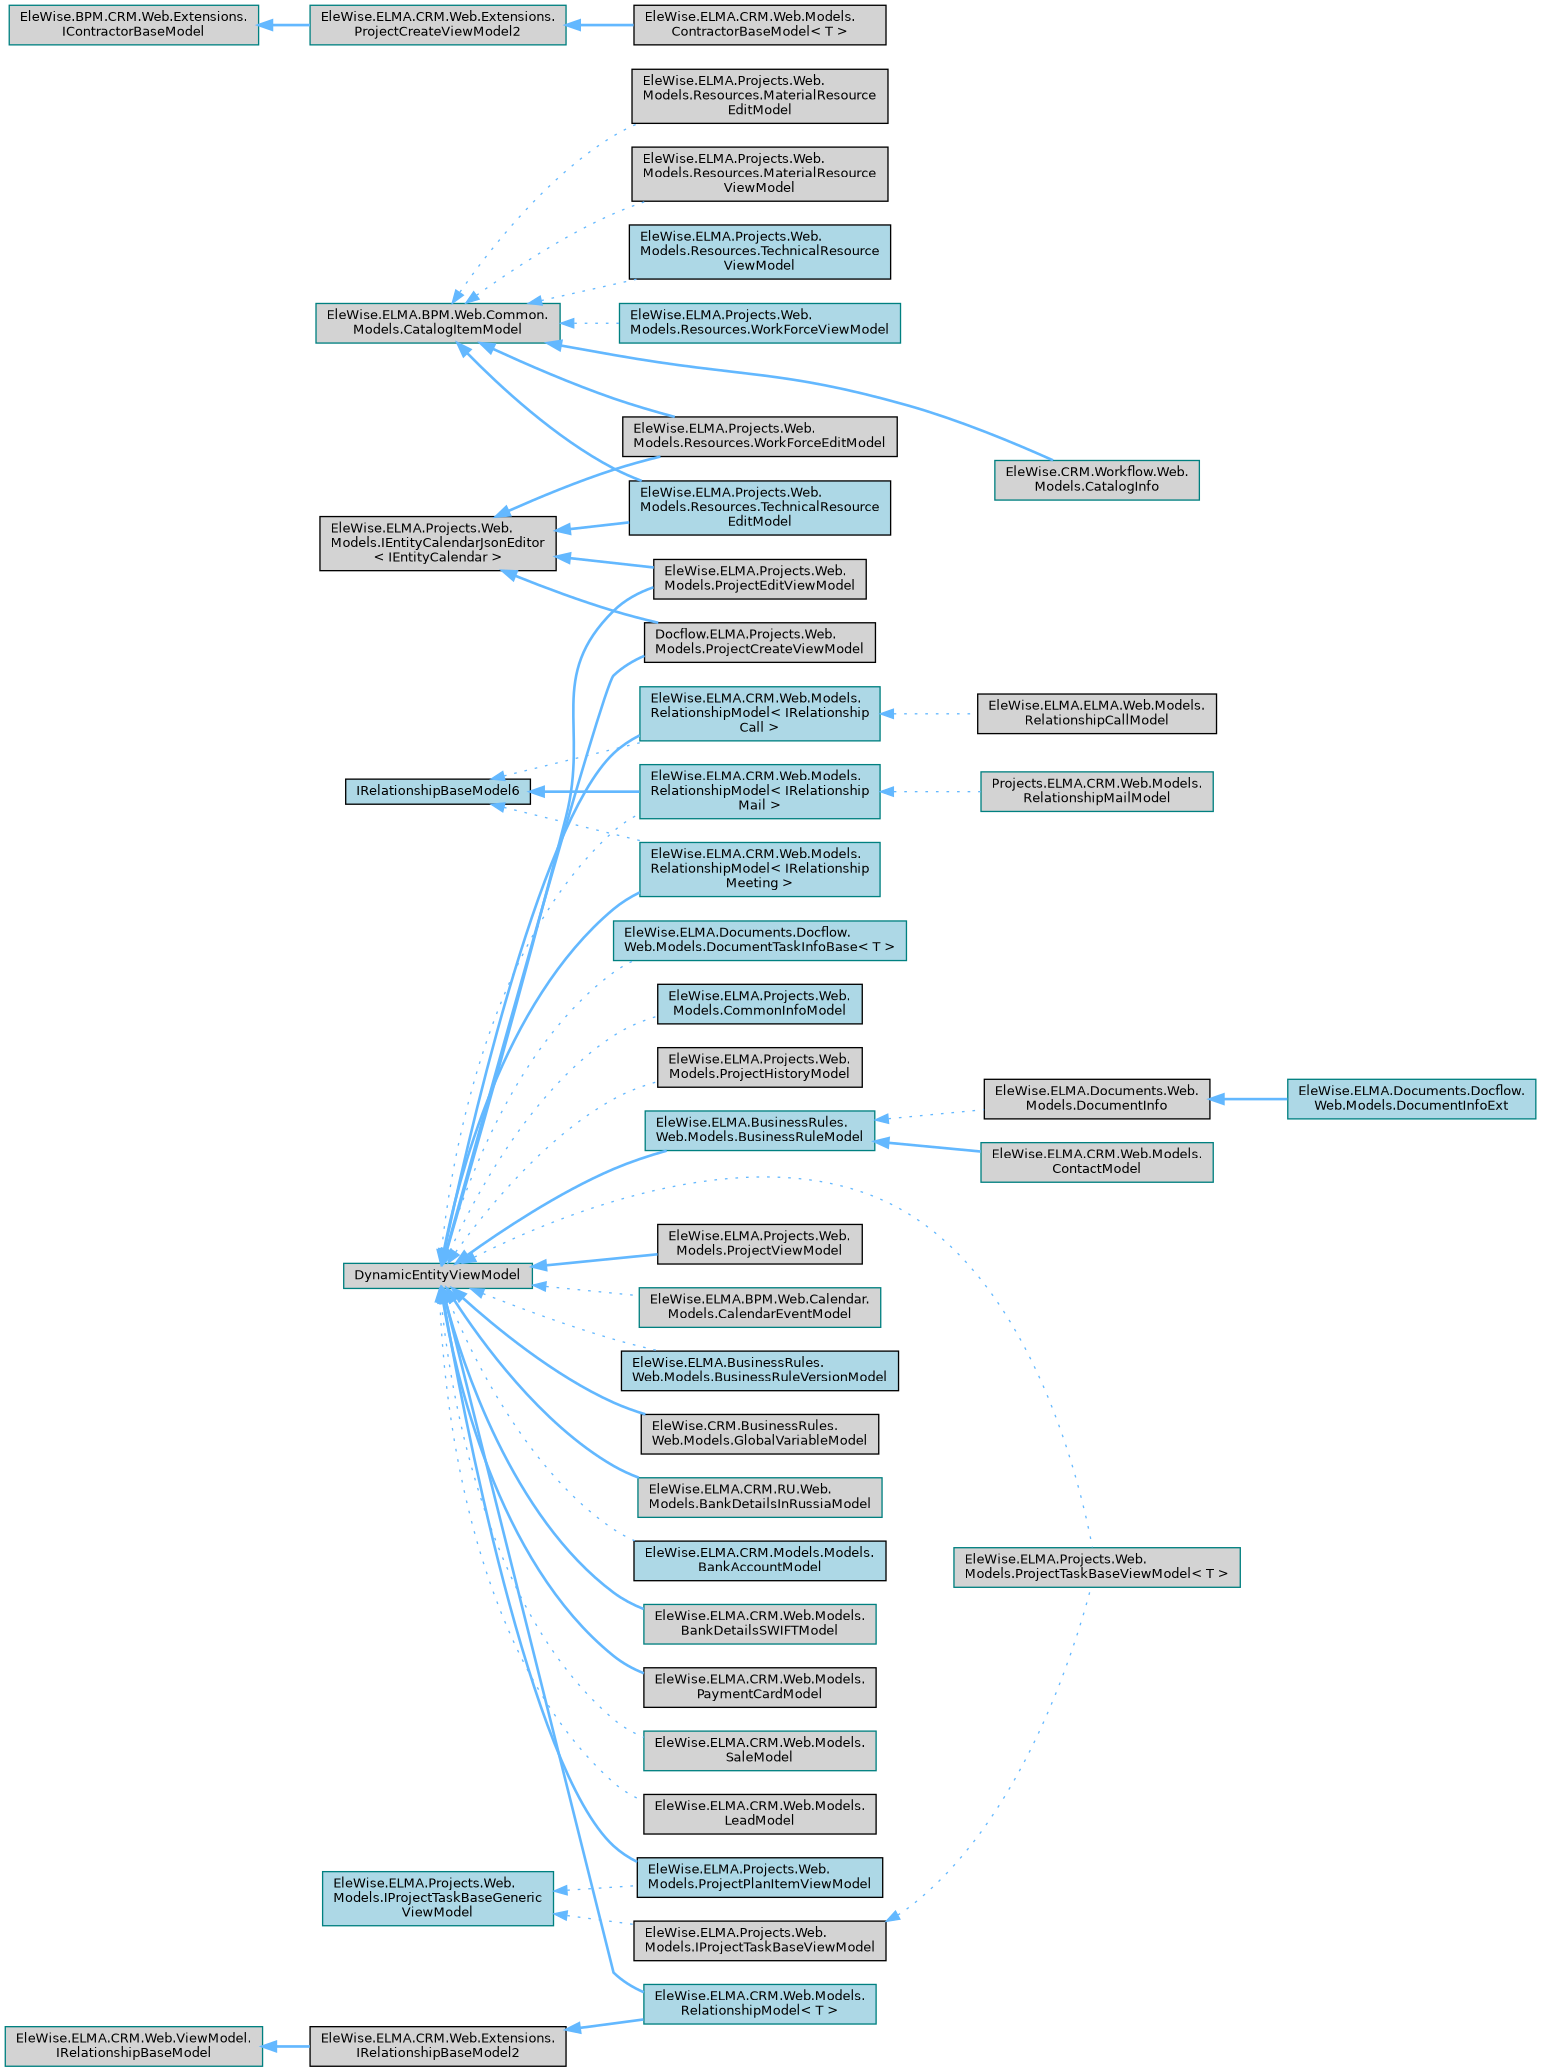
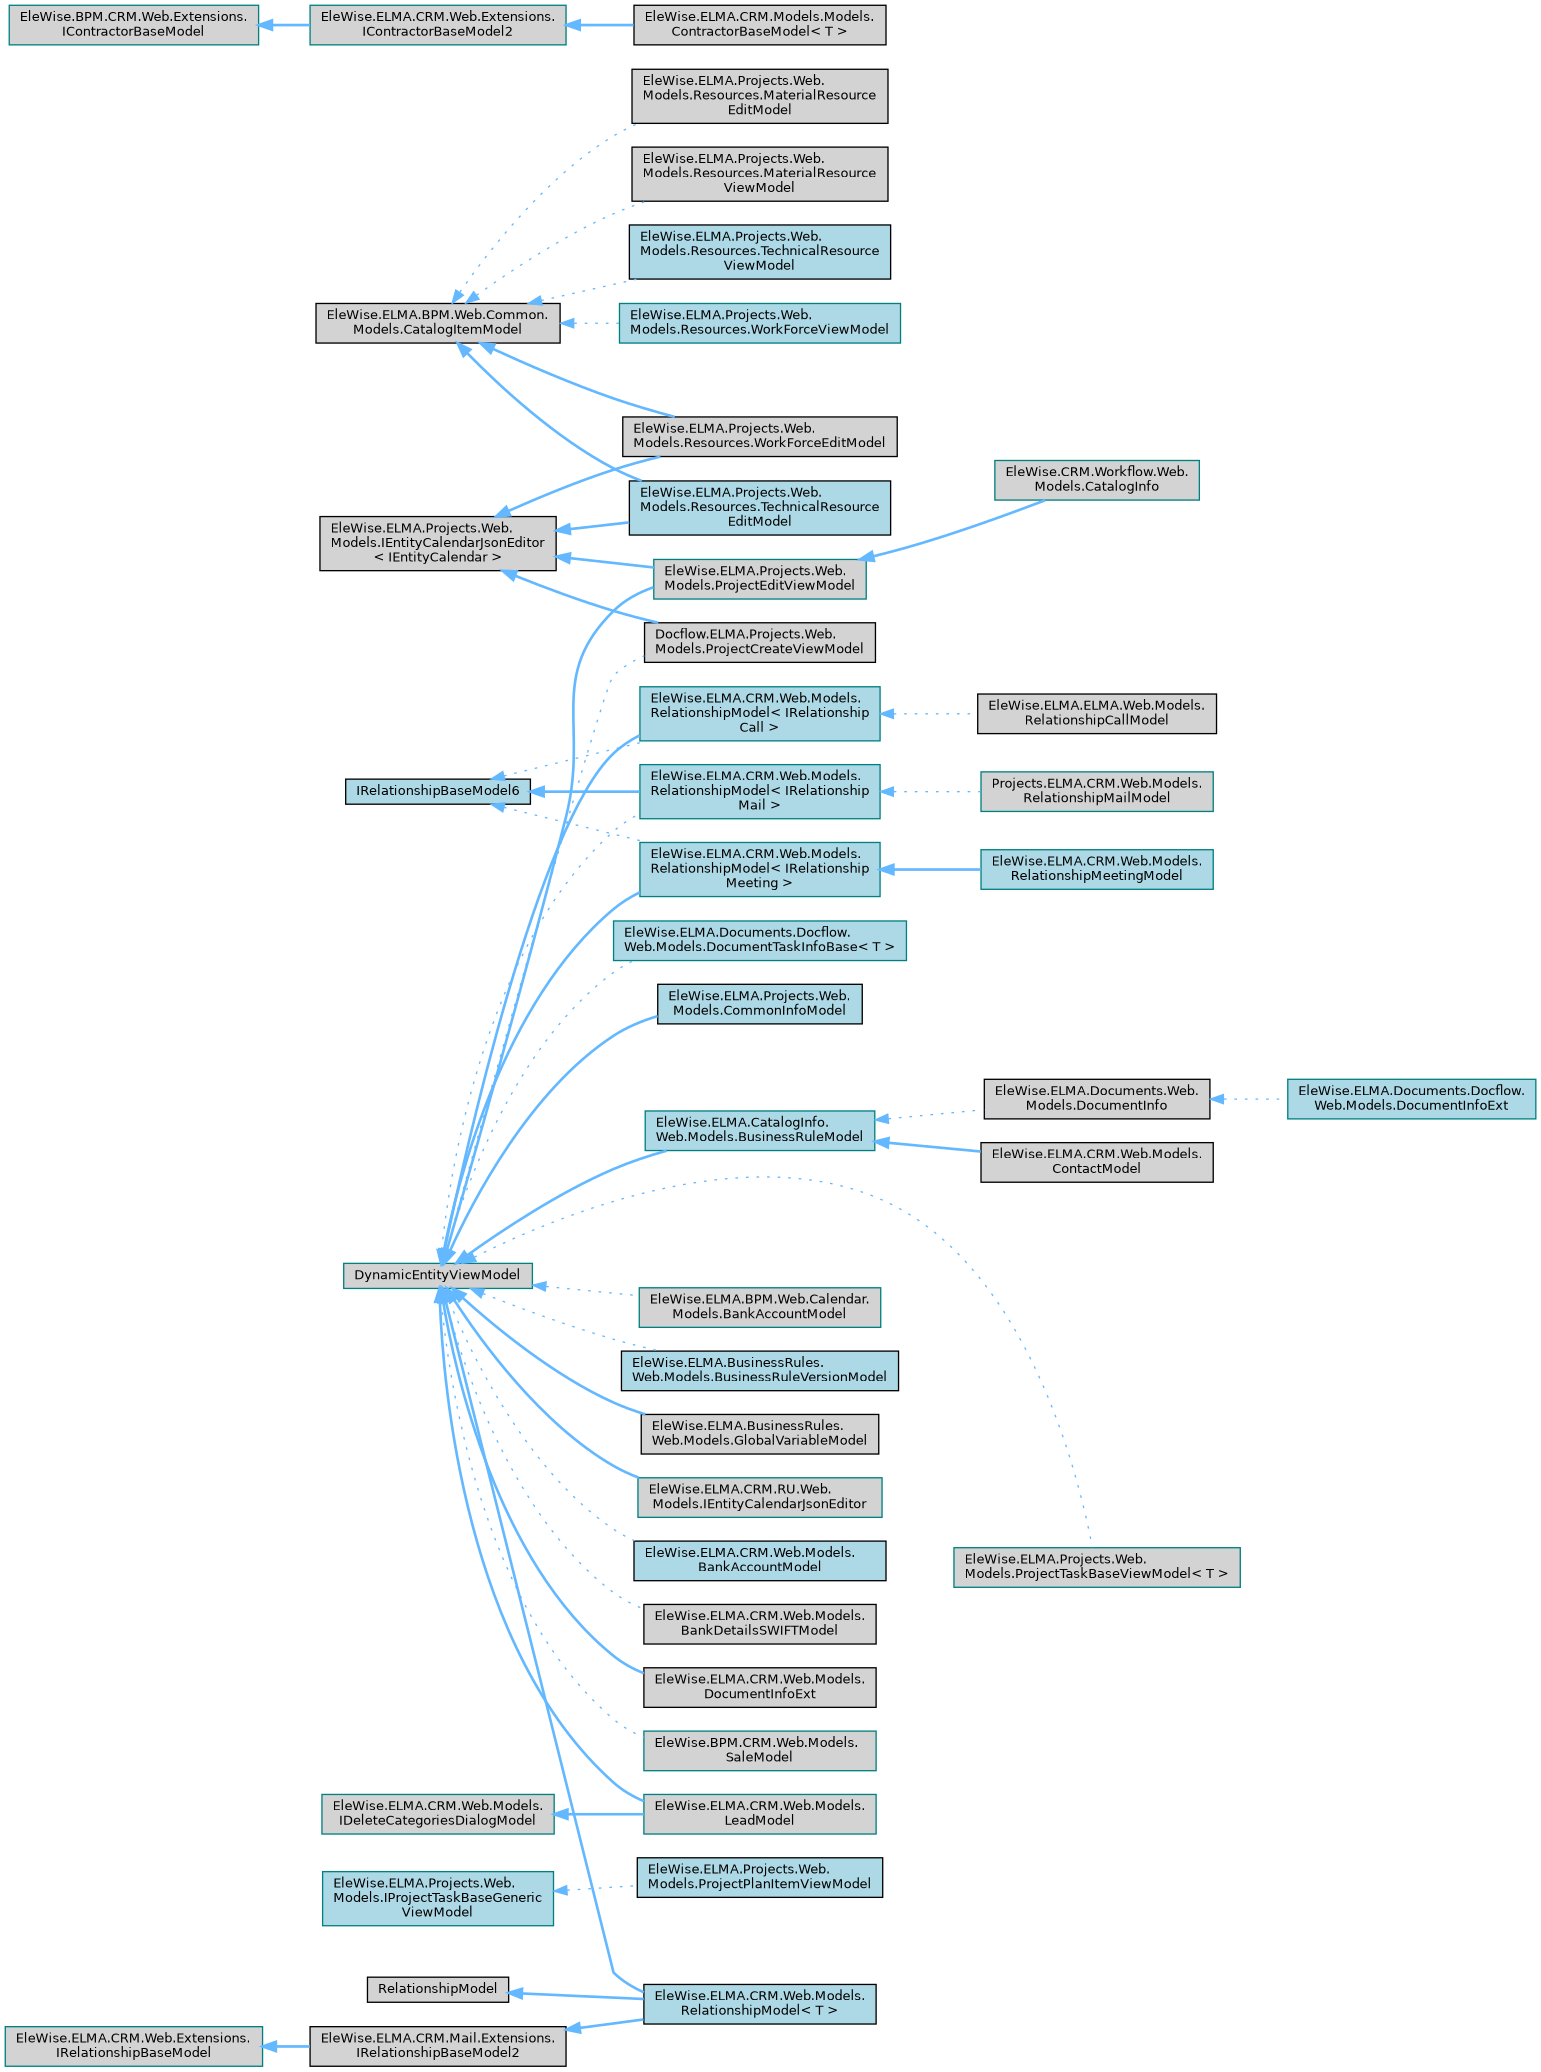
node "EleWise.ELMA.CRM.Web.Extensions. ProjectCreateViewModel2": label "EleWise.ELMA.CRM.Web.Extensions. ProjectCreateViewModel2" -> "EleWise.ELMA.CRM.Web.Extensions. IContractorBaseModel2"
node "EleWise.ELMA.CRM.Web.Models. ContractorBaseModel< T >": label "EleWise.ELMA.CRM.Web.Models. ContractorBaseModel< T >" -> "EleWise.ELMA.CRM.Models.Models. ContractorBaseModel< T >"
node "EleWise.ELMA.BPM.Web.Common. Models.CatalogItemModel": color teal -> black
edge "EleWise.CRM.Workflow.Web. Models.CatalogInfo" -> "EleWise.ELMA.BPM.Web.Common. Models.CatalogItemModel": now "EleWise.CRM.Workflow.Web. Models.CatalogInfo" -> "EleWise.ELMA.Projects.Web. Models.ProjectEditViewModel"
node "EleWise.ELMA.Projects.Web. Models.ProjectEditViewModel": color black -> teal
node "EleWise.ELMA.CRM.Web.Models. RelationshipMeetingModel": added
edge "Docflow.ELMA.Projects.Web. Models.ProjectCreateViewModel" -> "DynamicEntityViewModel": style bold -> dotted
node "EleWise.ELMA.Projects.Web. Models.ProjectHistoryModel": removed
edge "EleWise.ELMA.Documents.Docflow. Web.Models.DocumentInfoExt" -> "EleWise.ELMA.Documents.Web. Models.DocumentInfo": style bold -> dotted
edge "EleWise.ELMA.Projects.Web. Models.CommonInfoModel" -> "DynamicEntityViewModel": style dotted -> bold
node "EleWise.ELMA.BusinessRules. Web.Models.BusinessRuleModel": label "EleWise.ELMA.BusinessRules. Web.Models.BusinessRuleModel" -> "EleWise.ELMA.CatalogInfo. Web.Models.BusinessRuleModel"
node "EleWise.ELMA.CRM.Web.Models. ContactModel": color teal -> black
node "EleWise.ELMA.Projects.Web. Models.ProjectViewModel": removed
node "EleWise.ELMA.BPM.Web.Calendar. Models.CalendarEventModel": label "EleWise.ELMA.BPM.Web.Calendar. Models.CalendarEventModel" -> "EleWise.ELMA.BPM.Web.Calendar. Models.BankAccountModel"
node "EleWise.CRM.BusinessRules. Web.Models.GlobalVariableModel": label "EleWise.CRM.BusinessRules. Web.Models.GlobalVariableModel" -> "EleWise.ELMA.BusinessRules. Web.Models.GlobalVariableModel"
edge "EleWise.ELMA.CRM.Web.Models. BankDetailsSWIFTModel" -> "DynamicEntityViewModel": style bold -> dotted
node "EleWise.ELMA.CRM.RU.Web. Models.BankDetailsInRussiaModel": label "EleWise.ELMA.CRM.RU.Web. Models.BankDetailsInRussiaModel" -> "EleWise.ELMA.CRM.RU.Web. Models.IEntityCalendarJsonEditor"
node "EleWise.ELMA.CRM.Models.Models. BankAccountModel": label "EleWise.ELMA.CRM.Models.Models. BankAccountModel" -> "EleWise.ELMA.CRM.Web.Models. BankAccountModel"
edge "EleWise.ELMA.CRM.Web.Models. LeadModel" -> "DynamicEntityViewModel": style dotted -> bold
edge "EleWise.ELMA.Projects.Web. Models.ProjectPlanItemViewModel" -> "DynamicEntityViewModel": removed
node "EleWise.ELMA.CRM.Web.Models. BankDetailsSWIFTModel": color teal -> black
node "EleWise.ELMA.CRM.Web.Models. PaymentCardModel": label "EleWise.ELMA.CRM.Web.Models. PaymentCardModel" -> "EleWise.ELMA.CRM.Web.Models. DocumentInfoExt"
node "EleWise.ELMA.CRM.Web.Models. SaleModel": label "EleWise.ELMA.CRM.Web.Models. SaleModel" -> "EleWise.BPM.CRM.Web.Models. SaleModel"
node "EleWise.ELMA.CRM.Web.Models. IDeleteCategoriesDialogModel": added
node "EleWise.ELMA.CRM.Web.Models. LeadModel": color black -> teal
node "EleWise.ELMA.Projects.Web. Models.IProjectTaskBaseViewModel": removed
node "RelationshipModel": added
node "EleWise.ELMA.CRM.Web.Models. RelationshipModel< T >": color teal -> black
node "EleWise.ELMA.CRM.Web.ViewModel. IRelationshipBaseModel": label "EleWise.ELMA.CRM.Web.ViewModel. IRelationshipBaseModel" -> "EleWise.ELMA.CRM.Web.Extensions. IRelationshipBaseModel"
node "EleWise.ELMA.CRM.Web.Extensions. IRelationshipBaseModel2": label "EleWise.ELMA.CRM.Web.Extensions. IRelationshipBaseModel2" -> "EleWise.ELMA.CRM.Mail.Extensions. IRelationshipBaseModel2"
